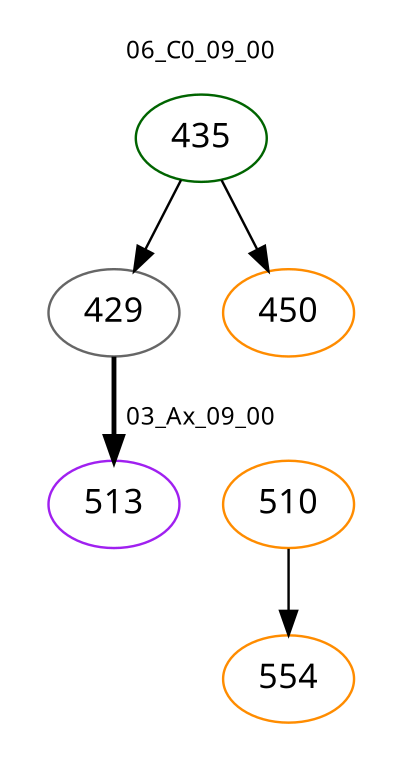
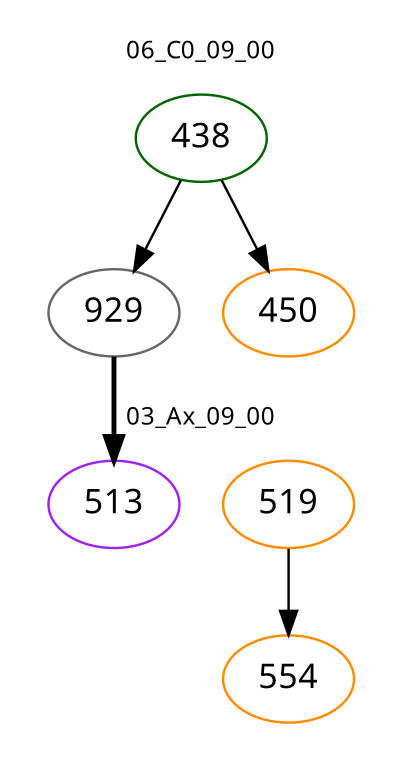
node "435": label "435" -> "438"
node "429": label "429" -> "929"
node "510": label "510" -> "519"
